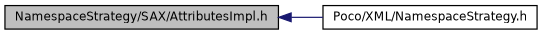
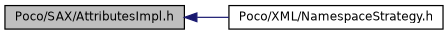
node "NamespaceStrategy/SAX/AttributesImpl.h": label "NamespaceStrategy/SAX/AttributesImpl.h" -> "Poco/SAX/AttributesImpl.h"
